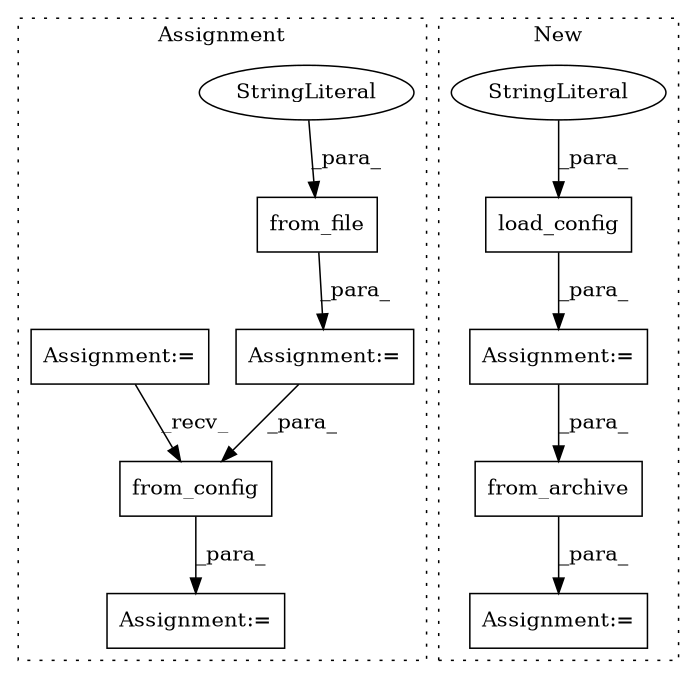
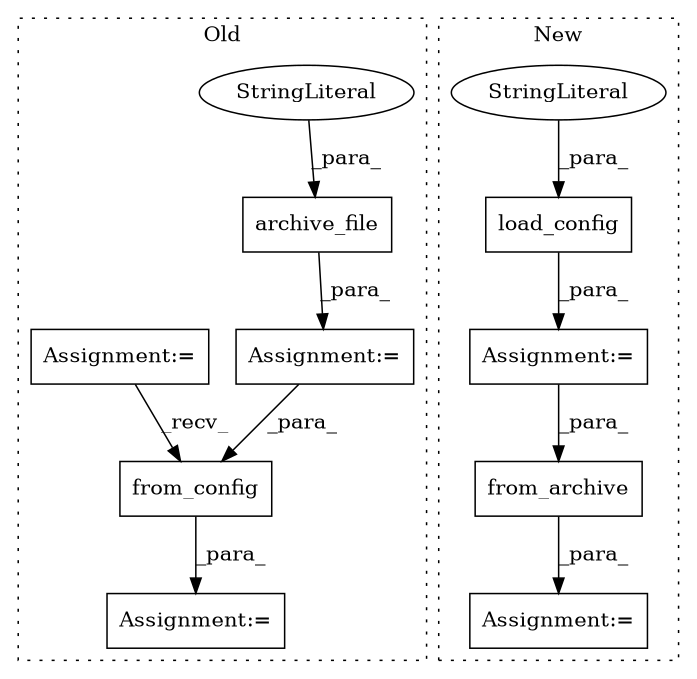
cluster "Assignment": label "Assignment" -> "Old"
node "from_file": label "from_file" -> "archive_file"
